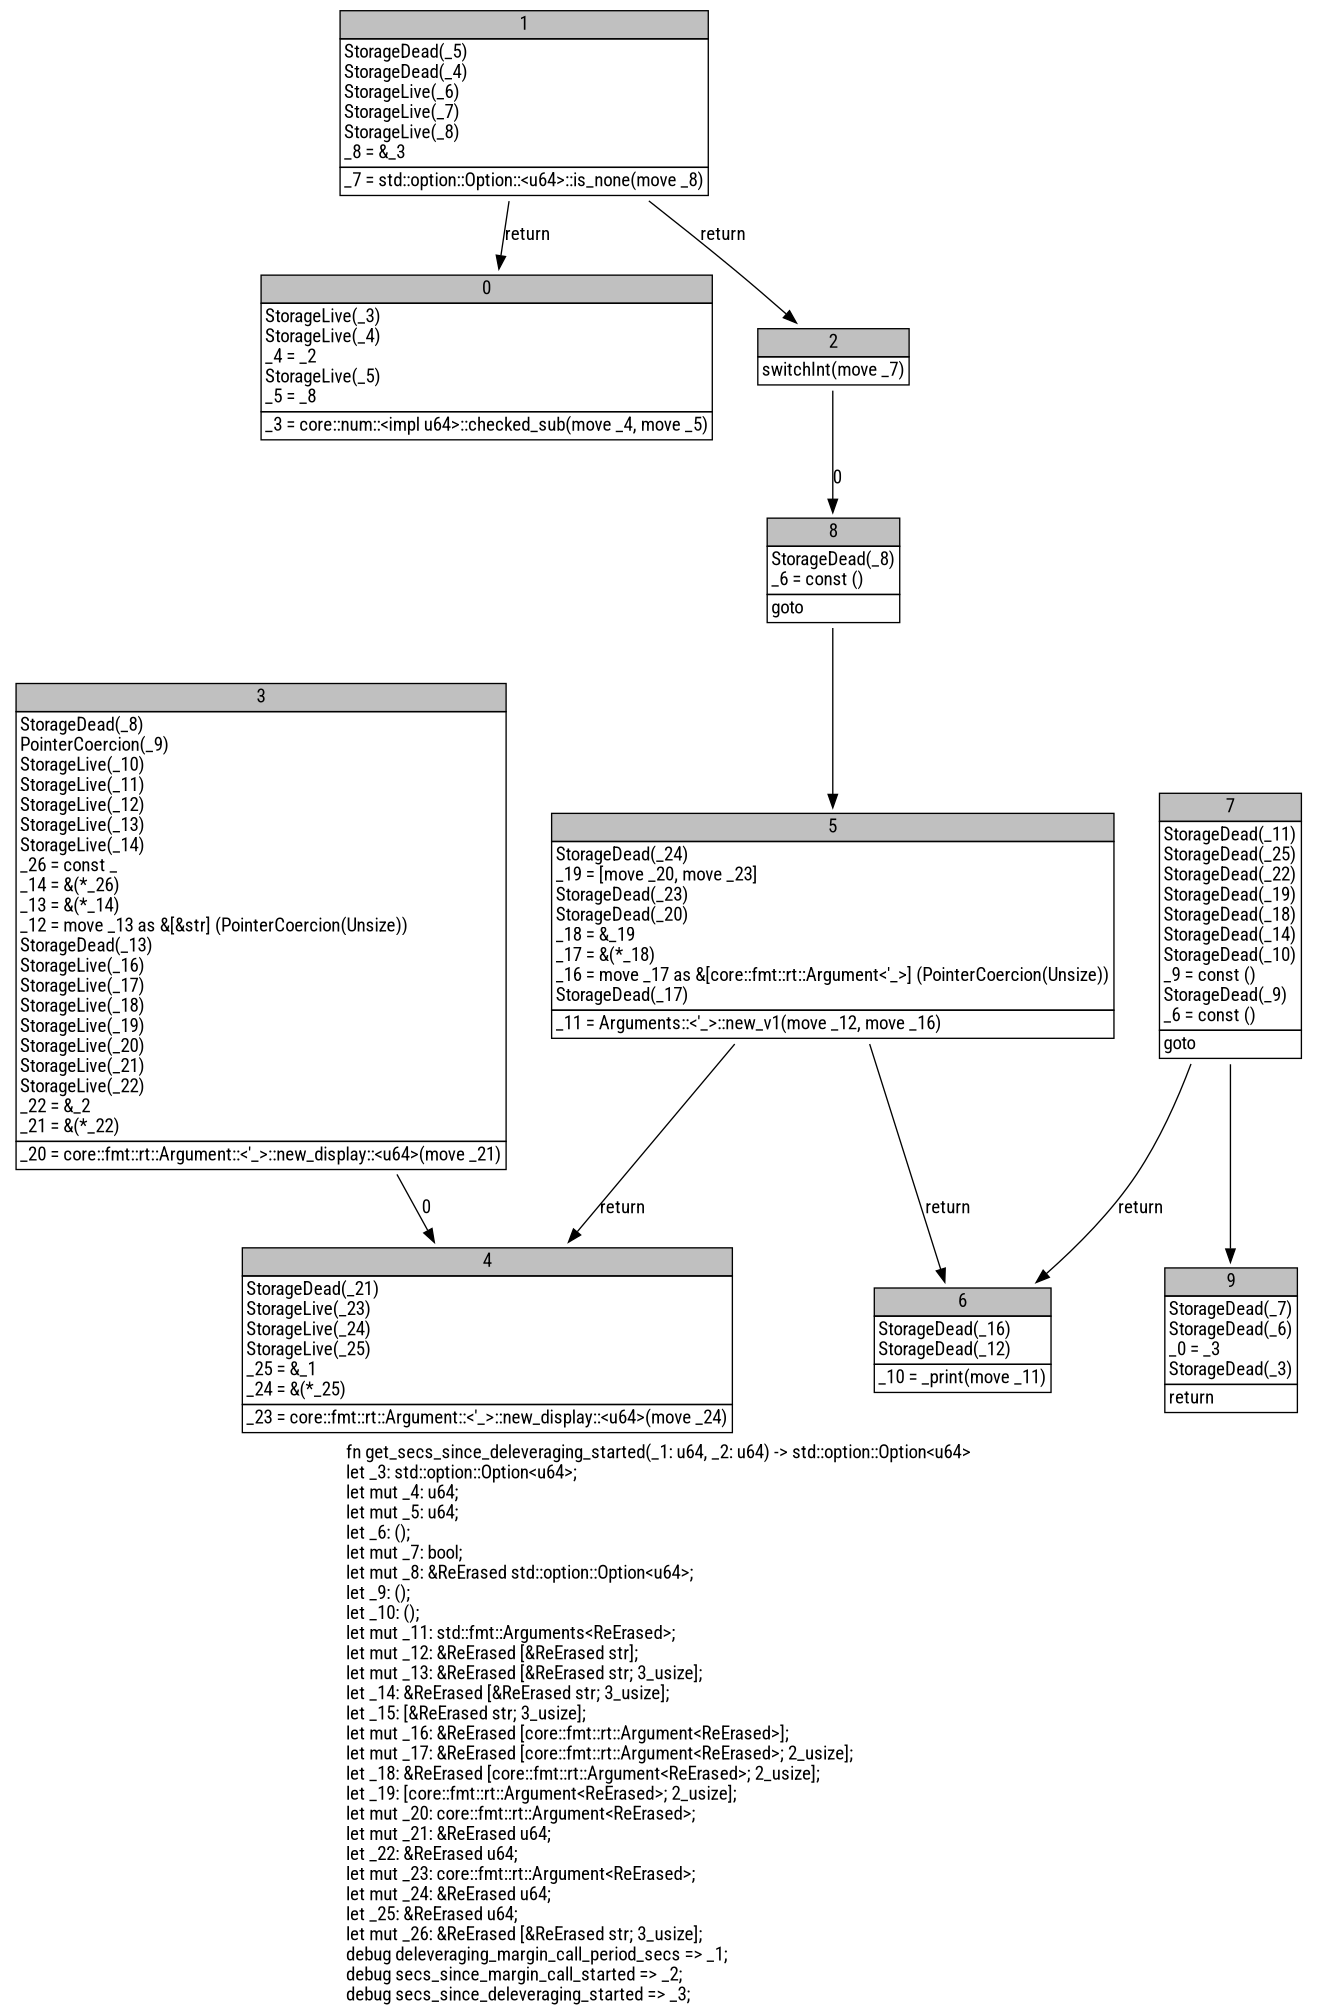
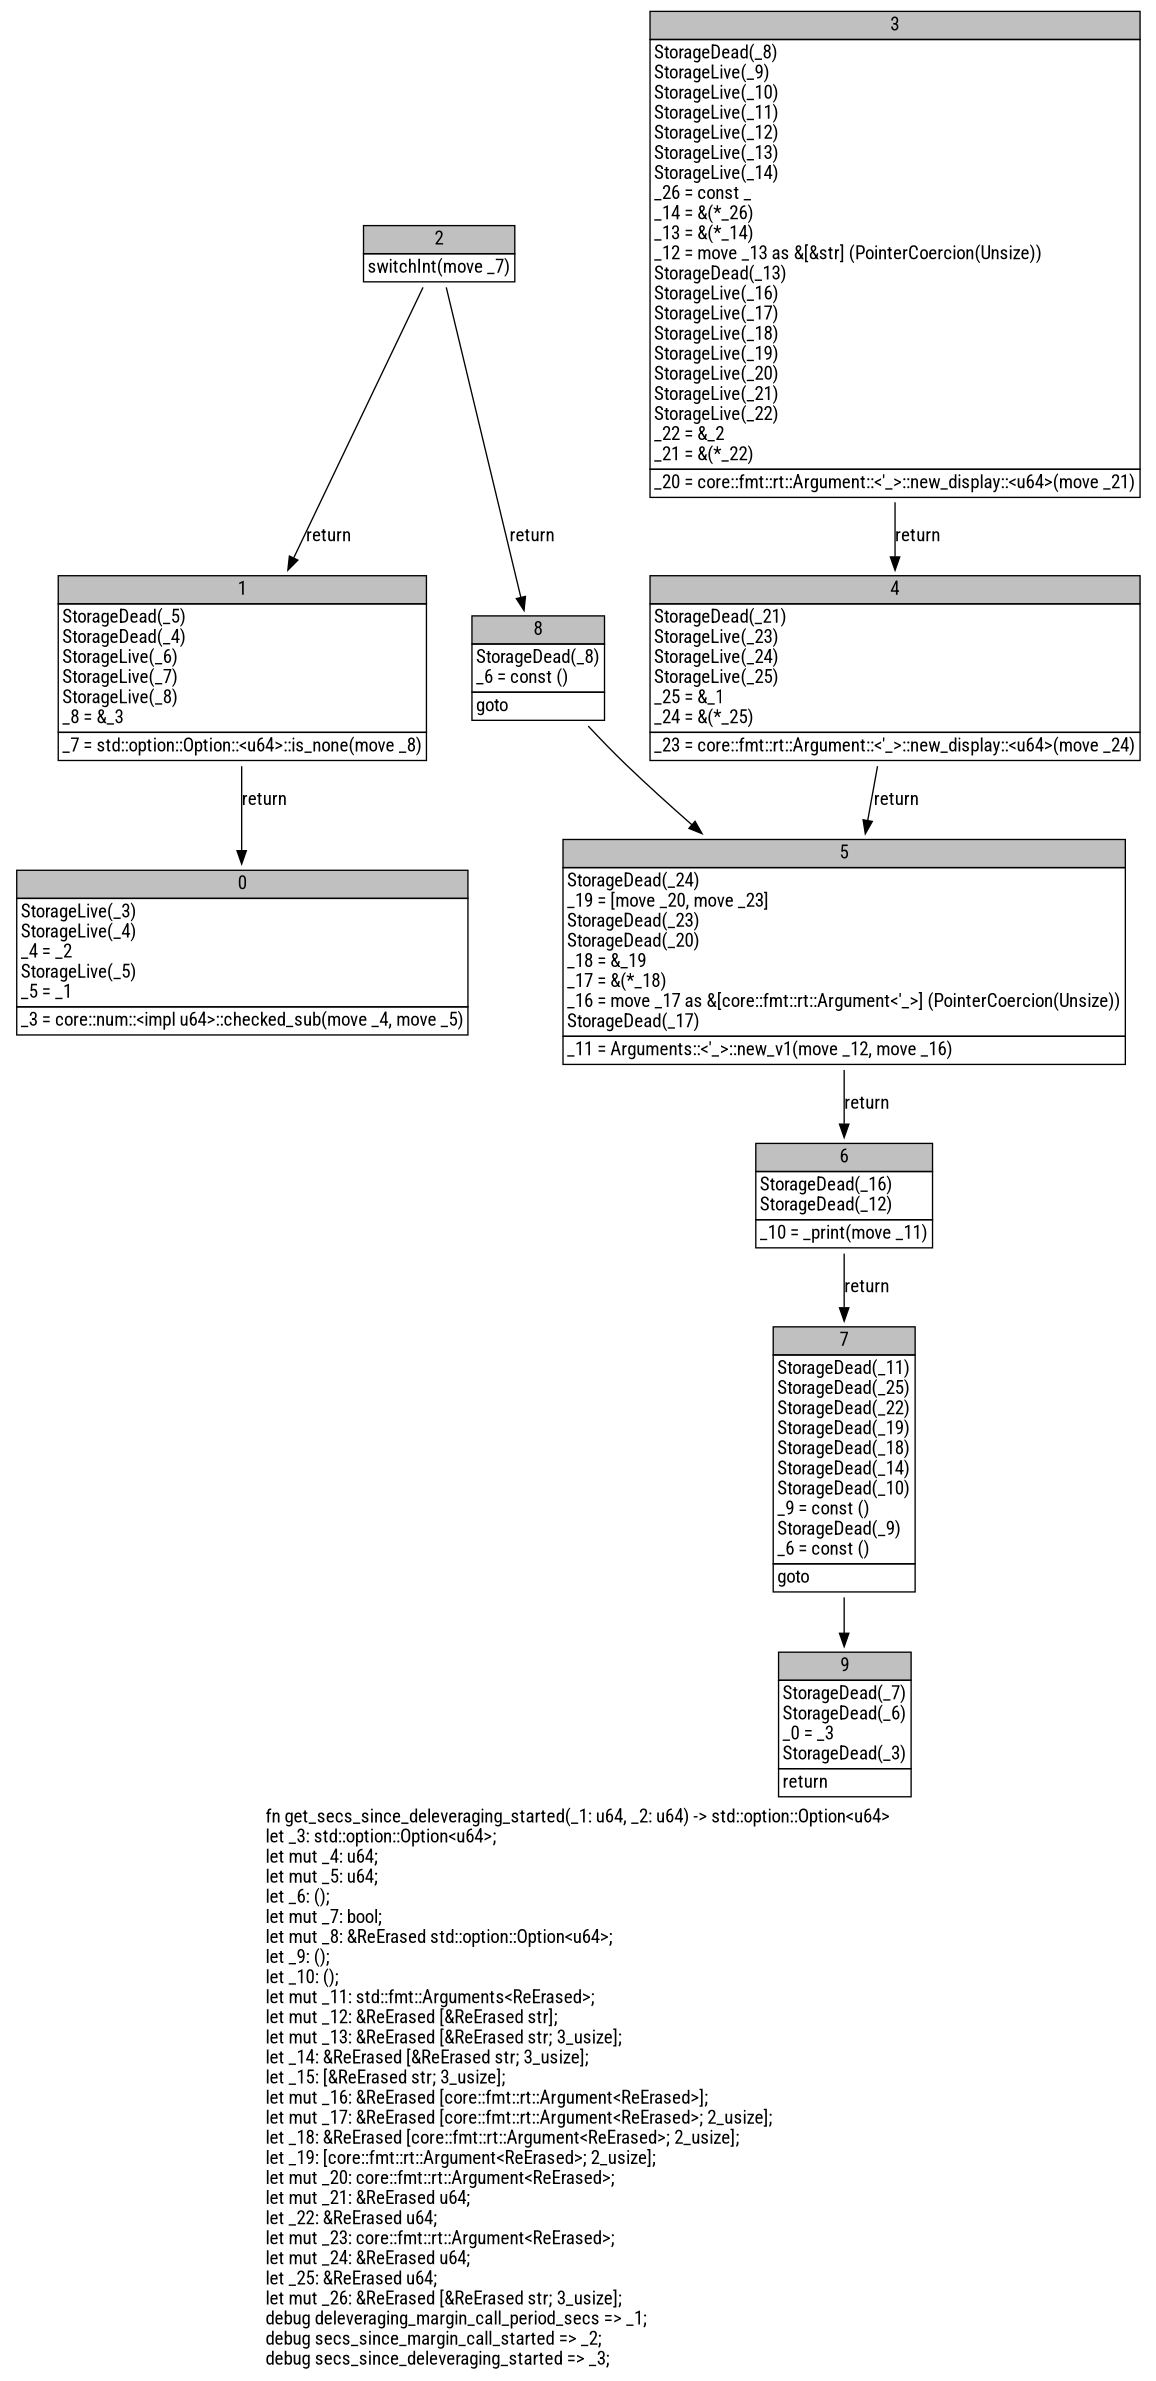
edge "1" -> "2": reversed
node "0": text "_5 = _8" -> "_5 = _1"
edge "2" -> "8": label "0" -> "return"
node "3": text "PointerCoercion(_9)" -> "StorageLive(_9)"
edge "5" -> "4": reversed
edge "7" -> "6": reversed
edge "3" -> "4": label "0" -> "return"
